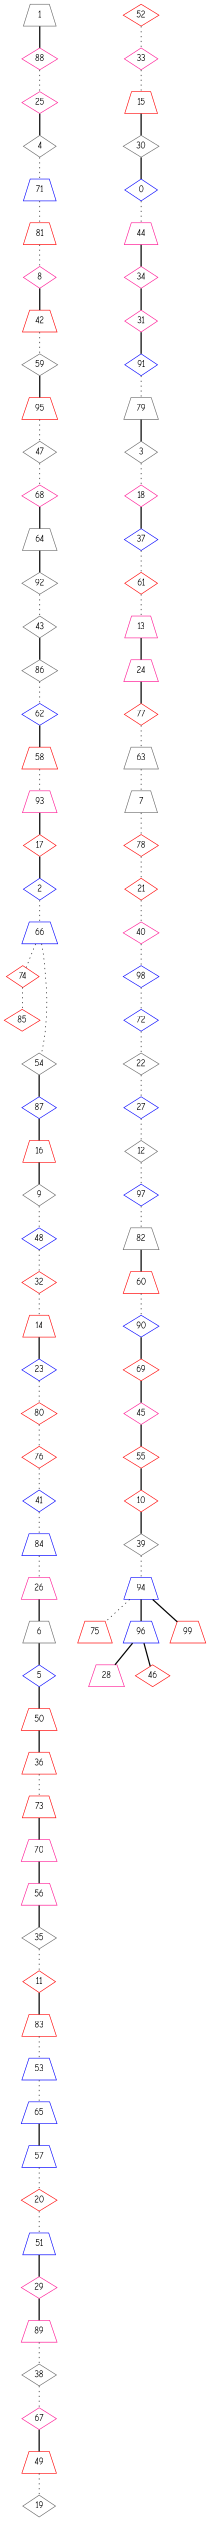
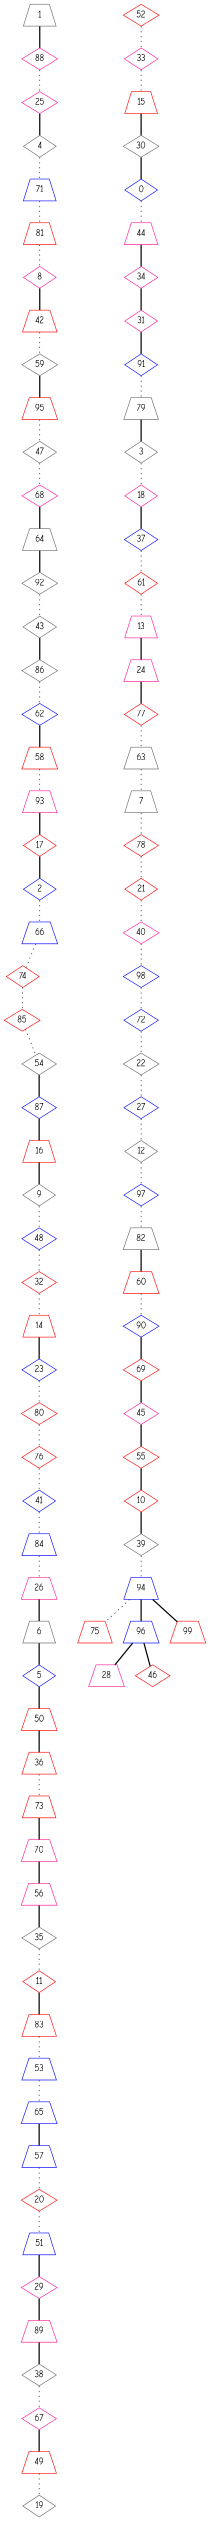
edge "66" -- "54": now "85" -- "54"
edge "89" -- "38": style dotted -> bold
